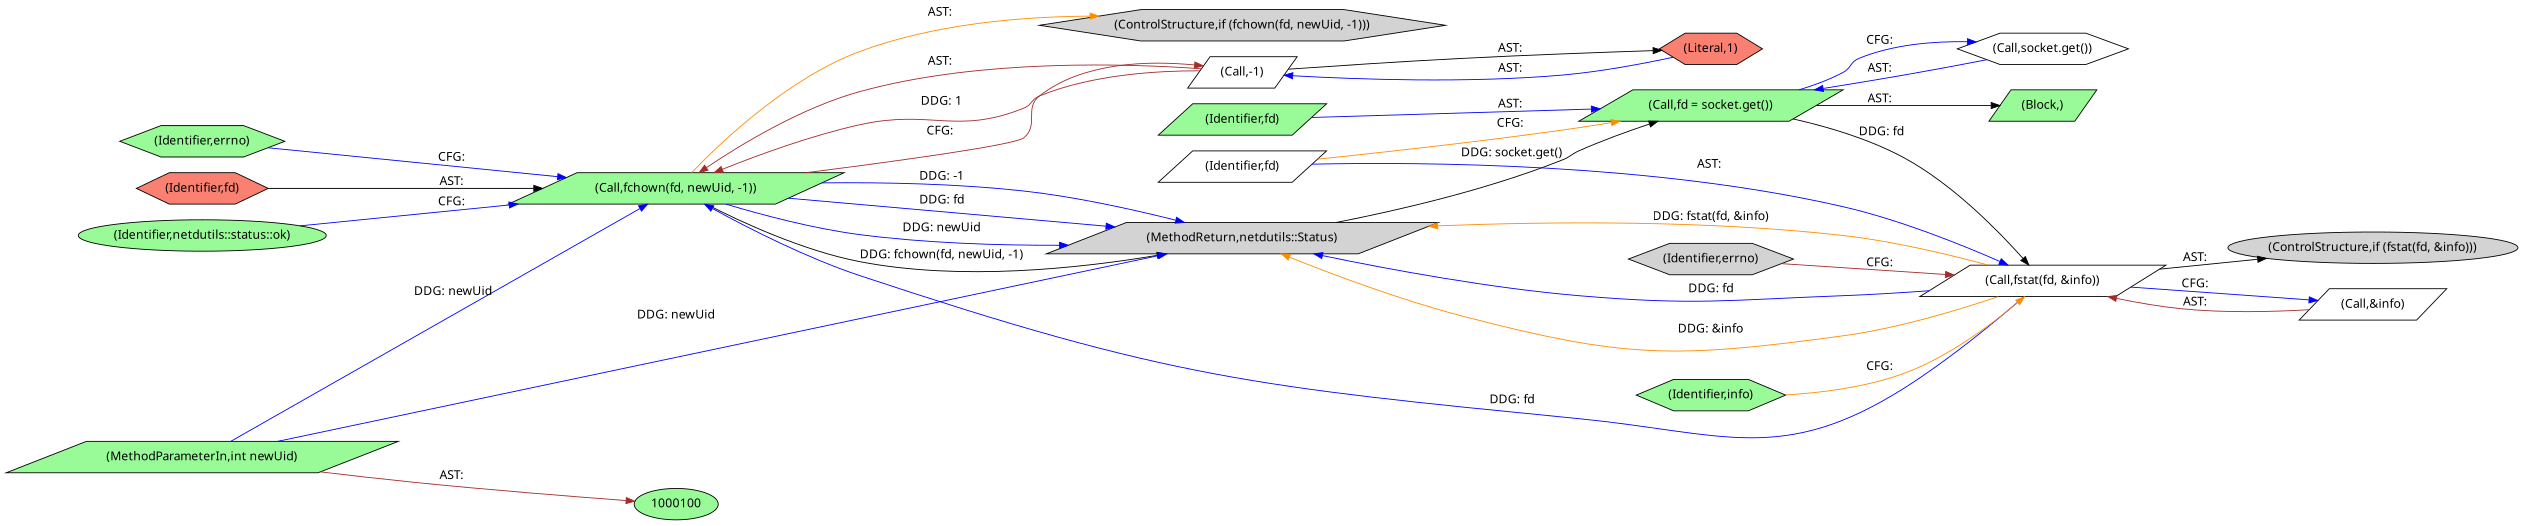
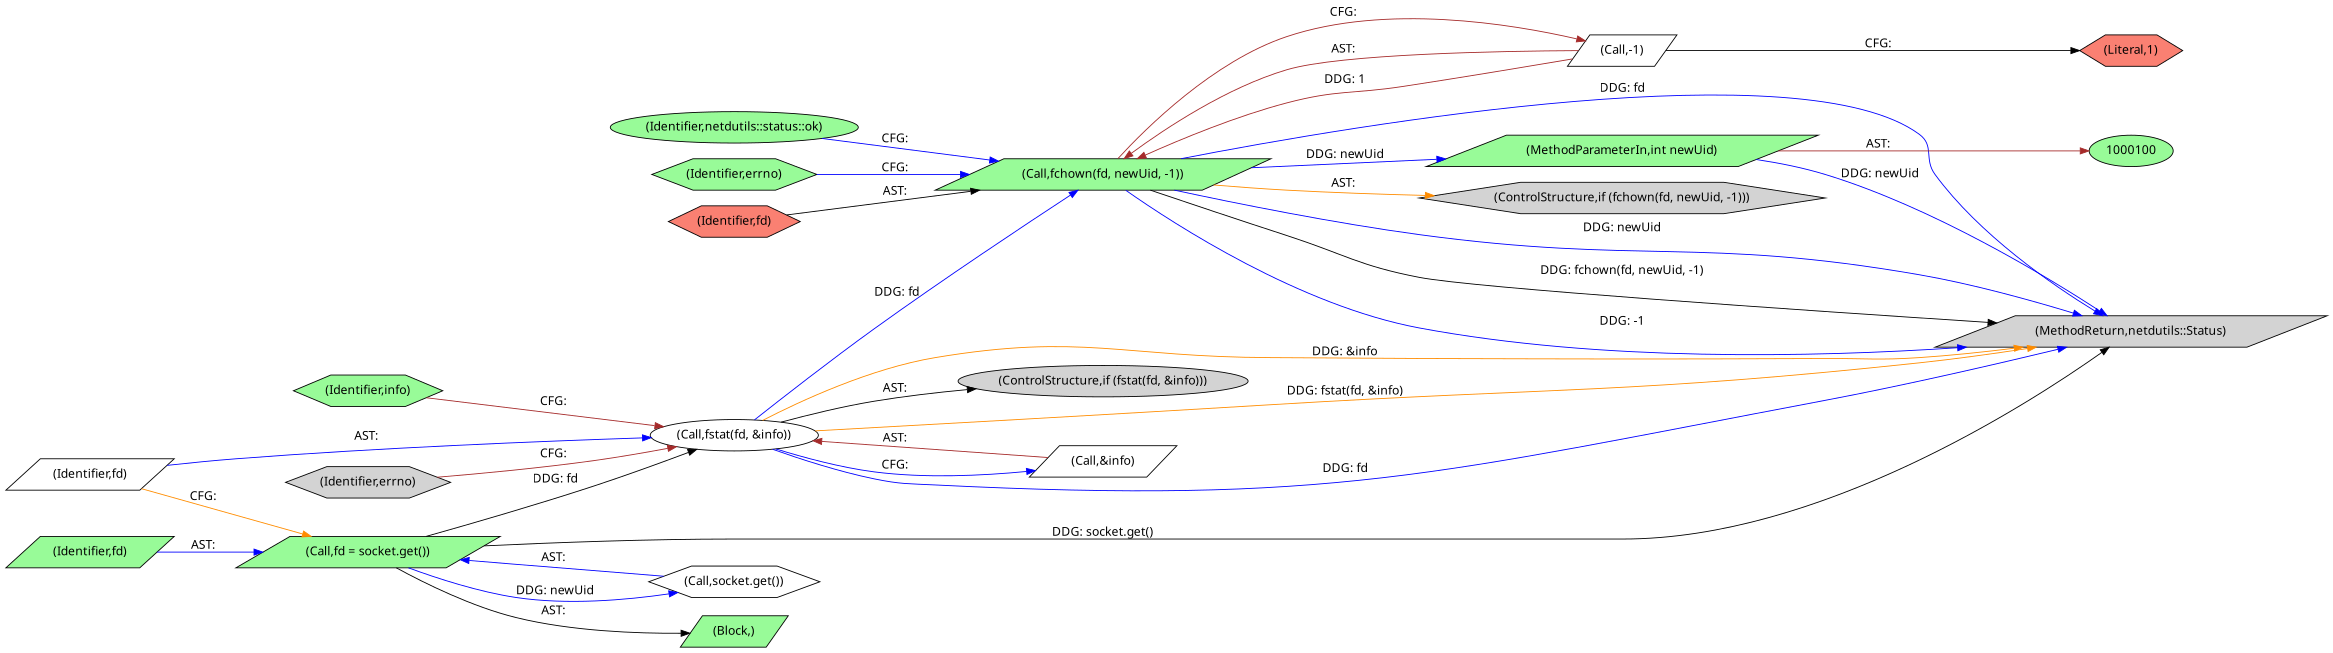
edge "(Call,fd = socket.get())" -> "(Call,socket.get())": label "CFG: " -> "DDG: newUid"
edge "(Call,-1)" -> "(Literal,1)": label "AST: " -> "CFG: "
edge "(Literal,1)" -> "(Call,-1)": removed, label "AST:"
edge "(MethodReturn,netdutils::Status)" -> "(Call,fd = socket.get())": reversed
node "(Call,fstat(fd, &info))": shape parallelogram -> ellipse
edge "(MethodParameterIn,int newUid)" -> "(Call,fchown(fd, newUid, -1))": reversed
edge "(Identifier,info)" -> "(Call,fstat(fd, &info))": color darkorange -> brown
